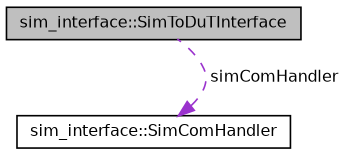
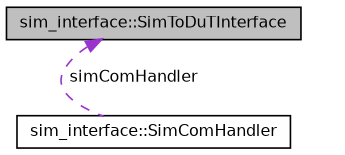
edge "sim_interface::SimToDuTInterface" -> "sim_interface::SimComHandler": reversed
